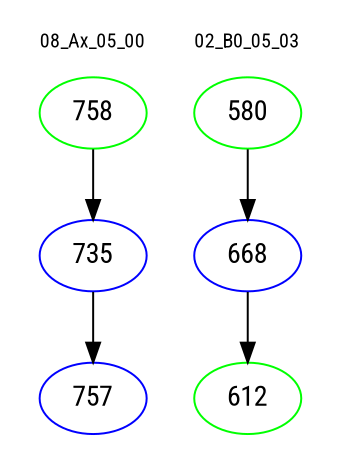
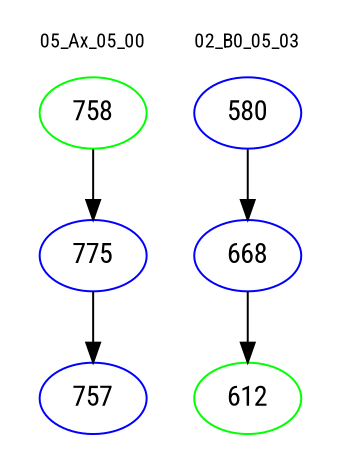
cluster "08_Ax_05_00": label "08_Ax_05_00" -> "05_Ax_05_00"
node "580": color green -> blue
node "735": label "735" -> "775"
